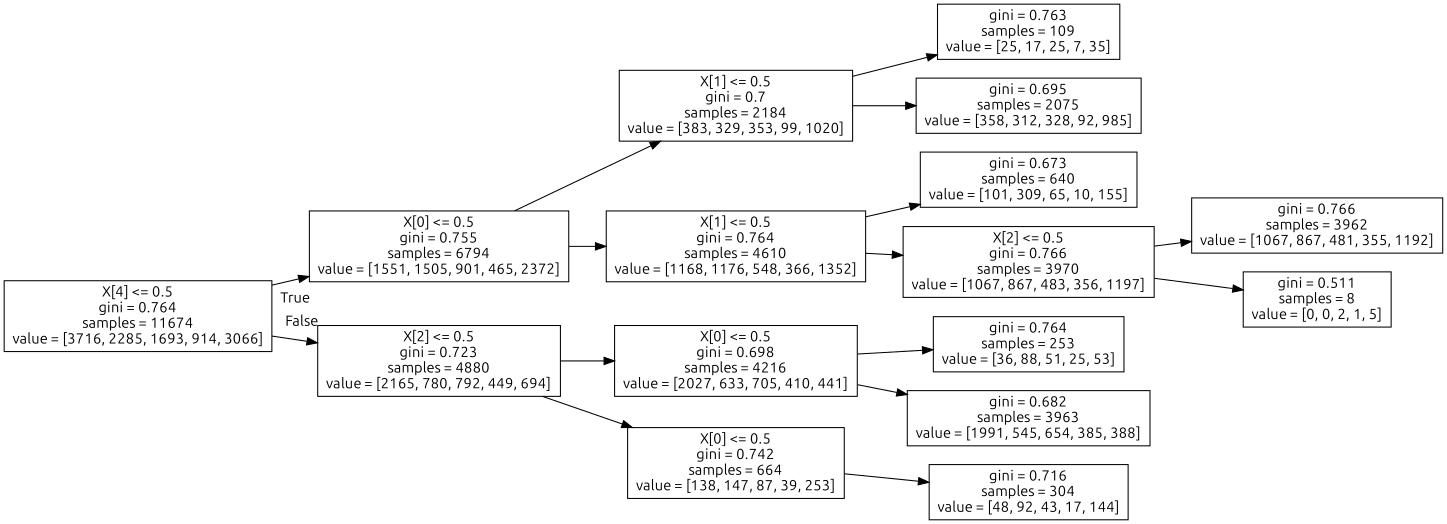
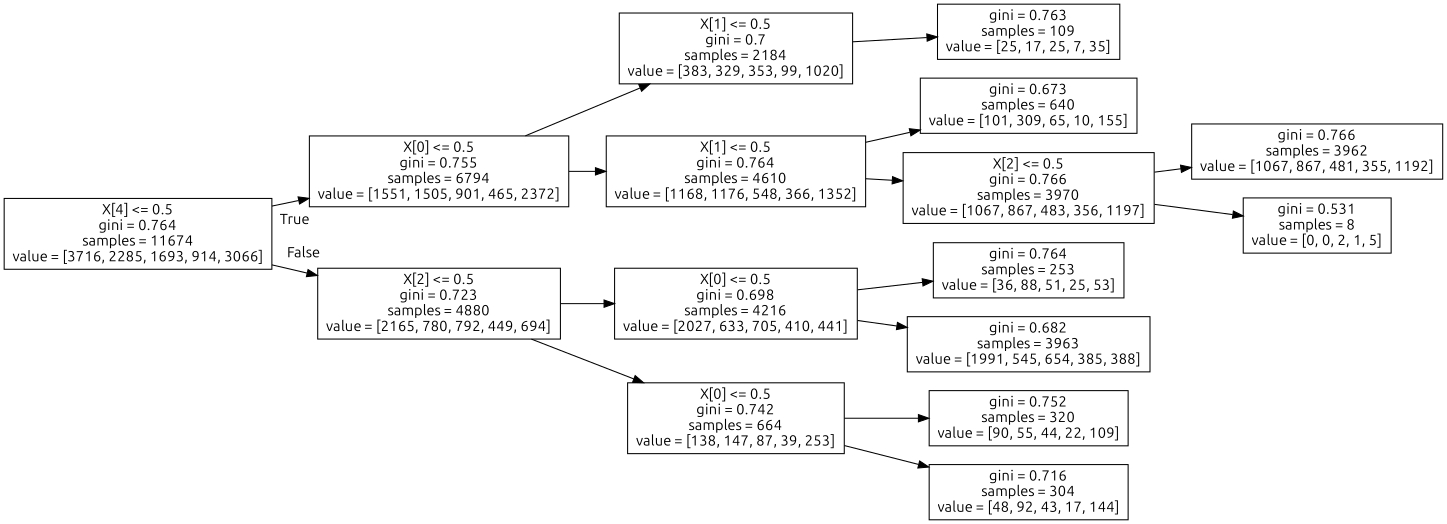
node "gini = 0.695 samples = 2075 value = [358, 312, 328, 92, 985]": removed
node "gini = 0.511 samples = 8 value = [0, 0, 2, 1, 5]": label "gini = 0.511 samples = 8 value = [0, 0, 2, 1, 5]" -> "gini = 0.531 samples = 8 value = [0, 0, 2, 1, 5]"
node "gini = 0.752 samples = 320 value = [90, 55, 44, 22, 109]": added
